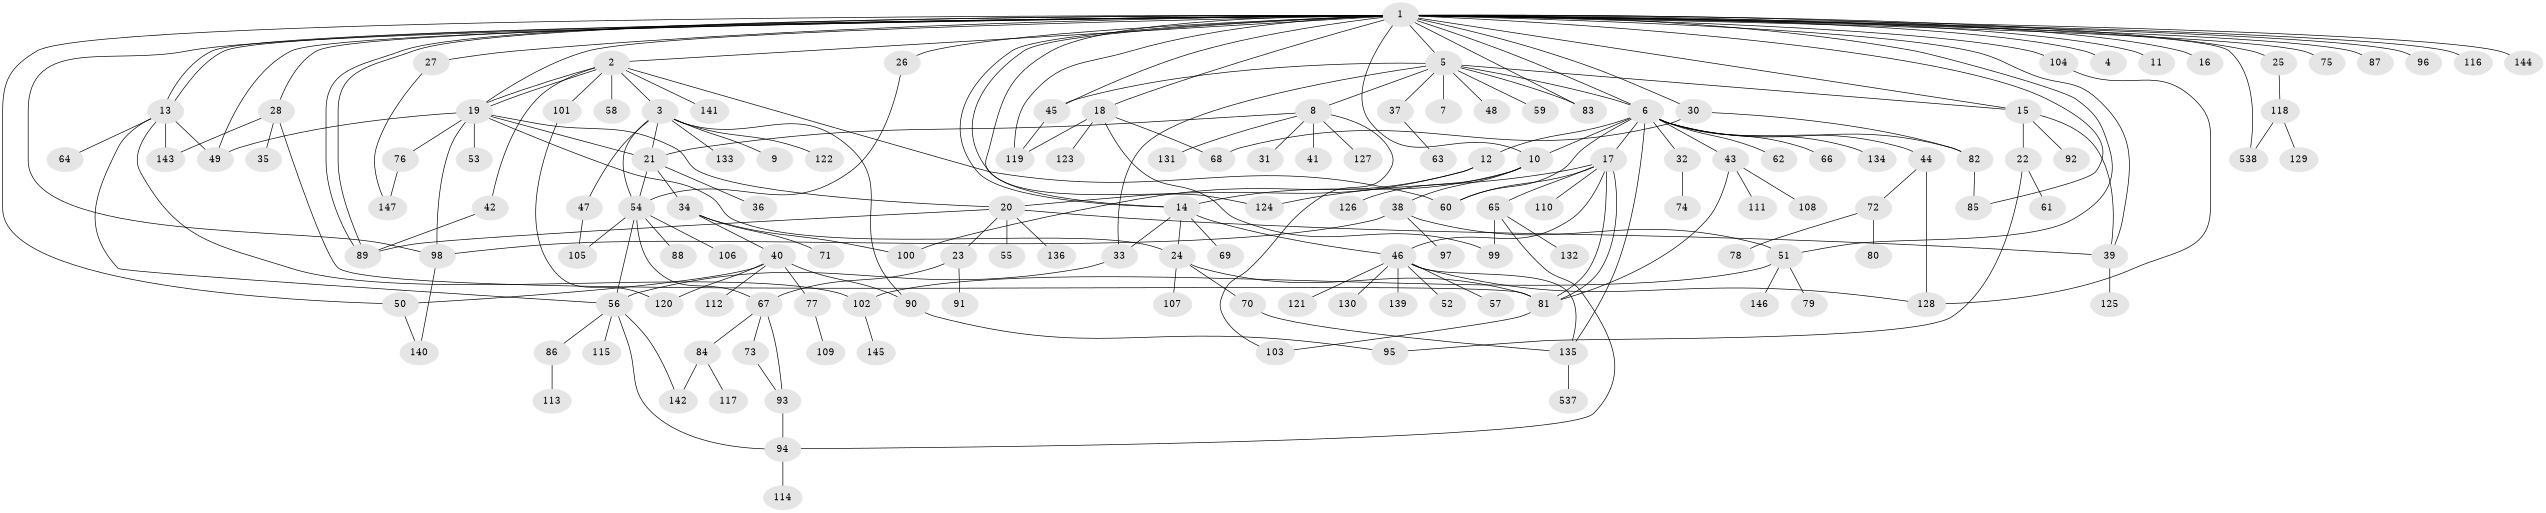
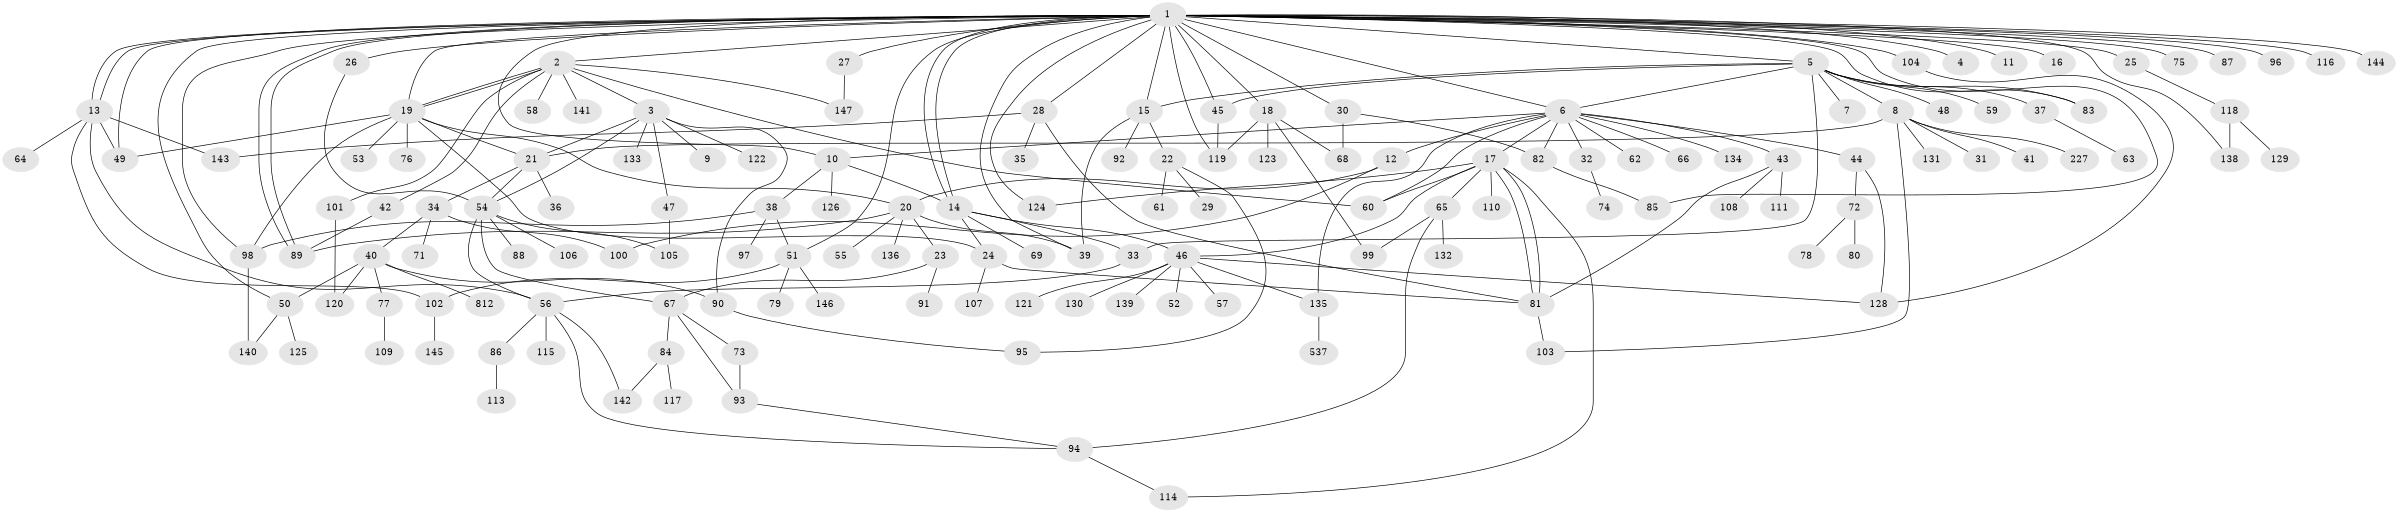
node "127": label "127" -> "227"
node "538": label "538" -> "138"
edge "76" -- "147": now "2" -- "147"
node "29": added
edge "39" -- "125": now "50" -- "125"
node "112": label "112" -> "812"
node "70": removed
edge "17" -- "114": added
